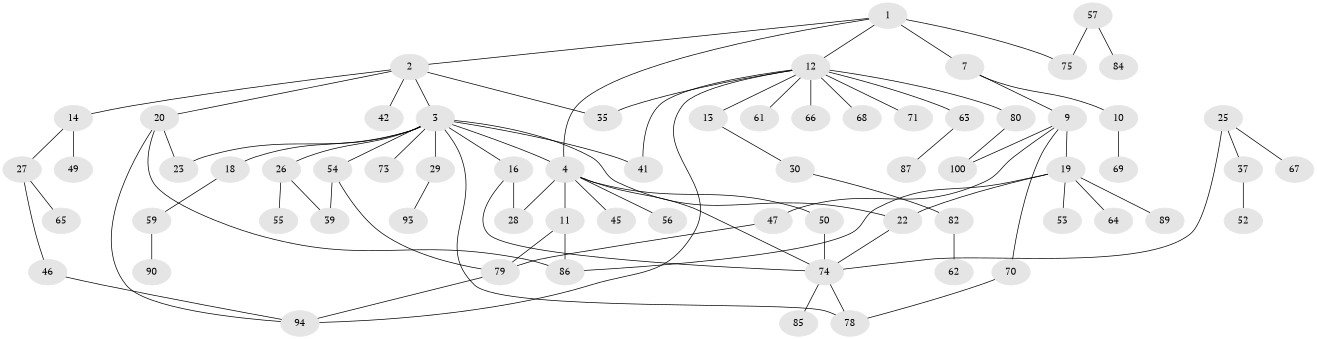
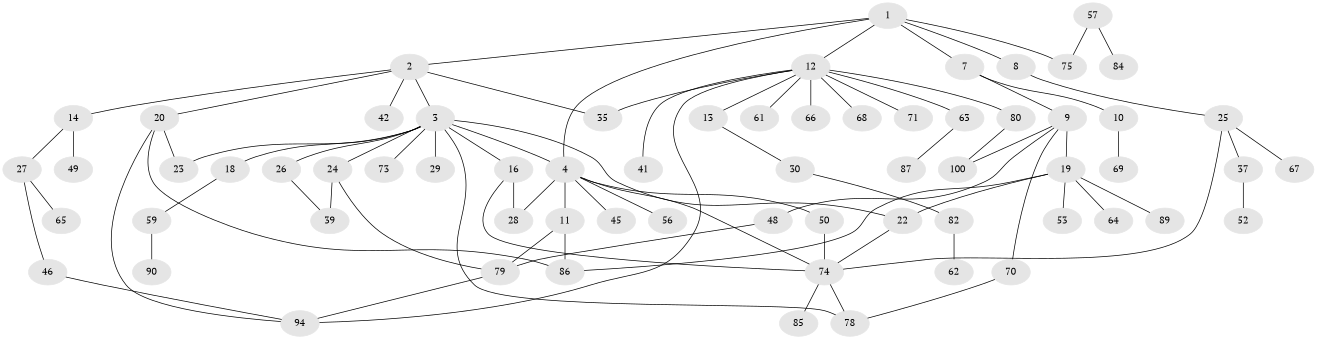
node "8": added
edge "3" -- "41": removed
node "54": label "54" -> "24"
node "55": removed
node "93": removed
node "47": label "47" -> "48"
